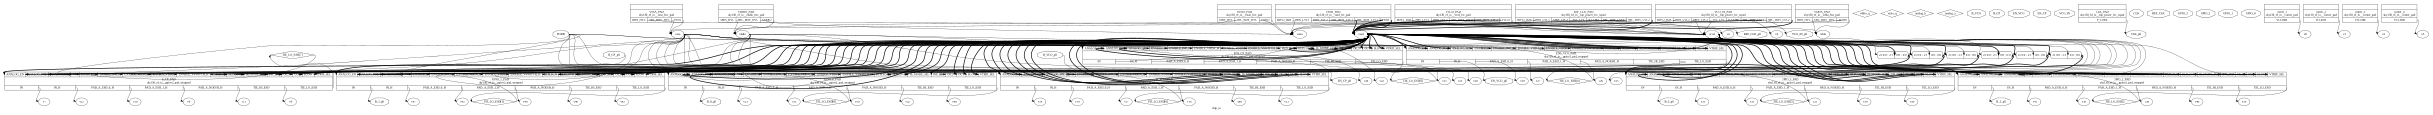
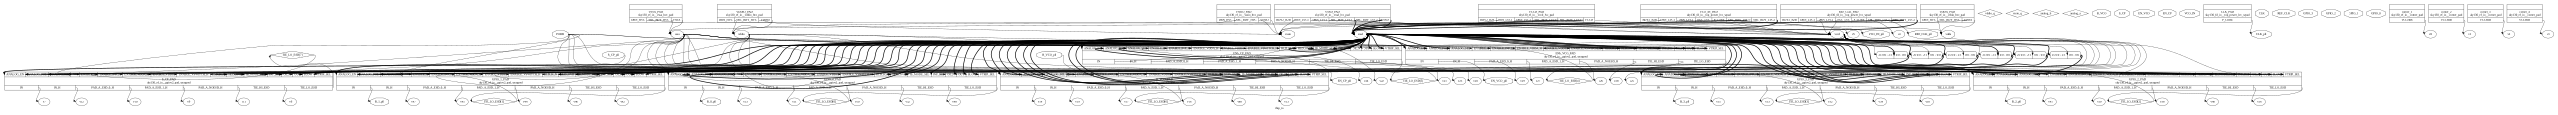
edge "REF_CLK_PAD" -> "vssio": removed
node "vddio": shape ellipse -> octagon
node "v28": added
